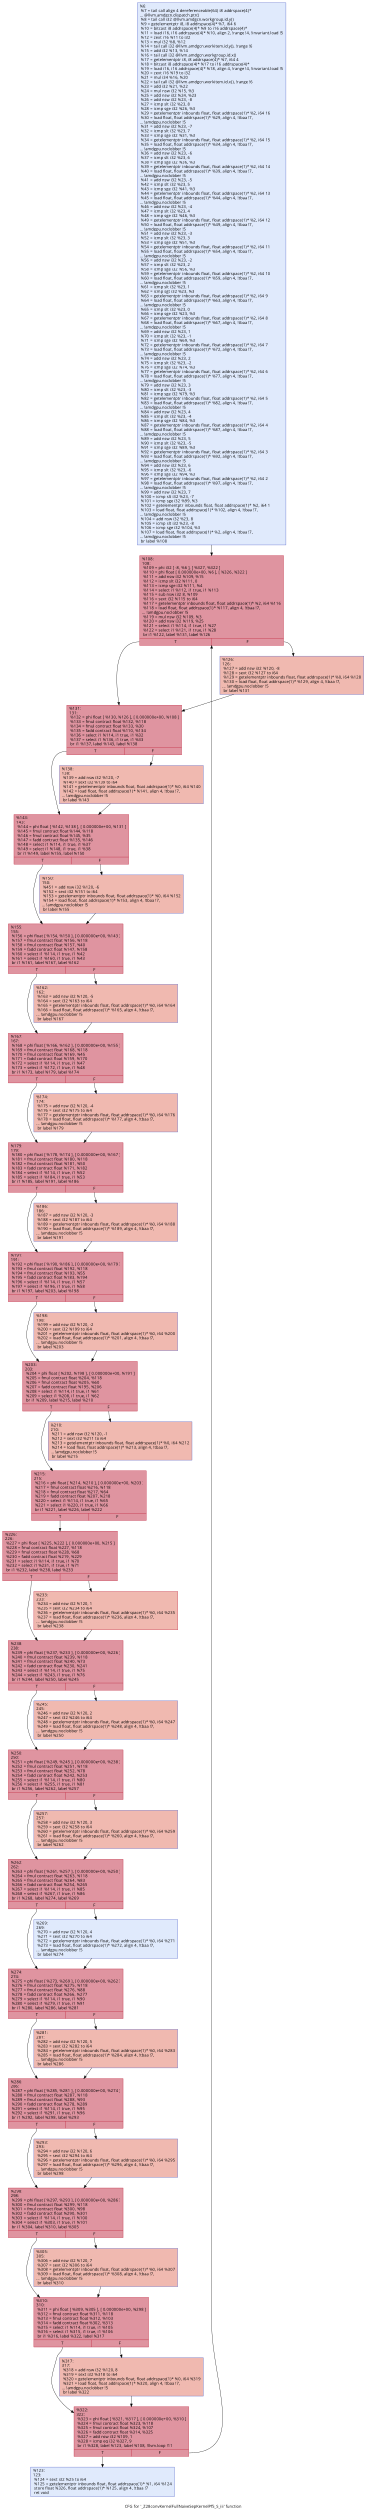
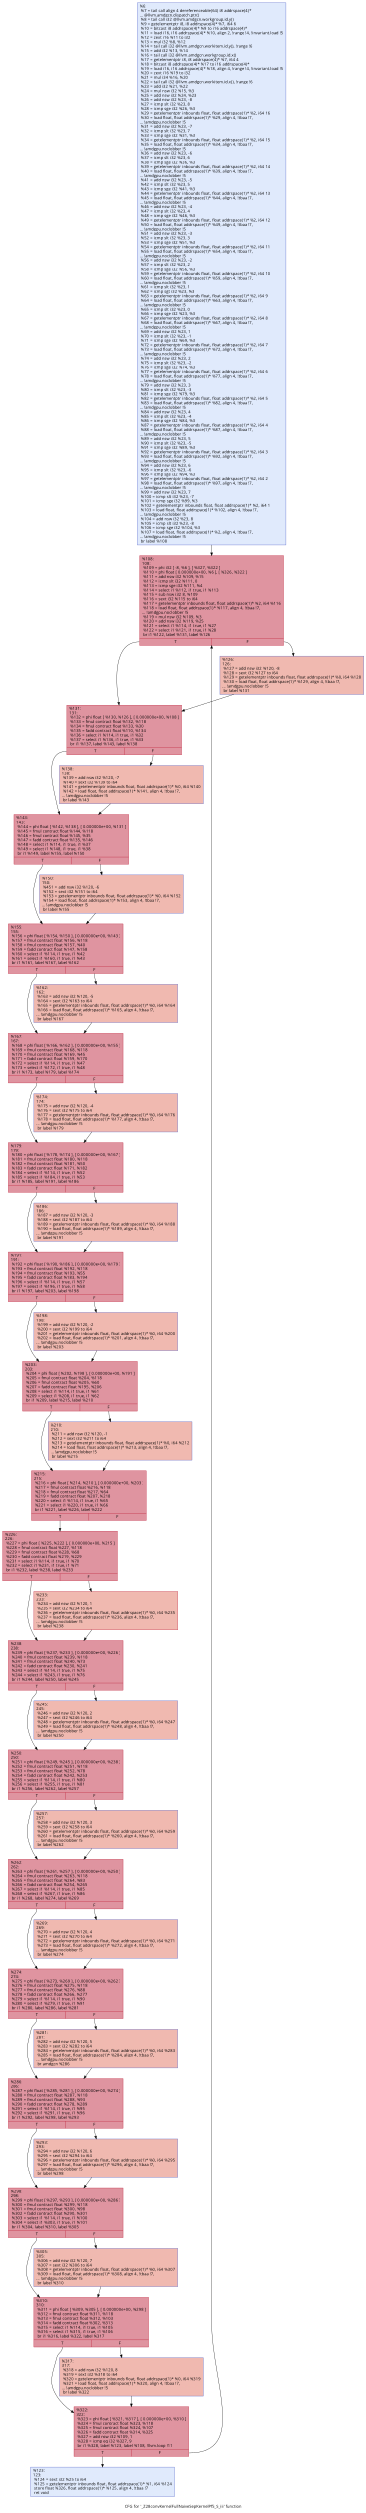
node "%269:": fillcolor #b9d0f970 -> #de614d70
node "%281:": text "br label %286" -> "br amdgcn %286"
